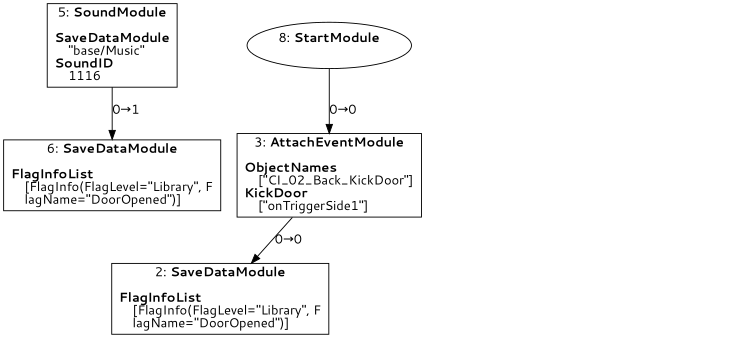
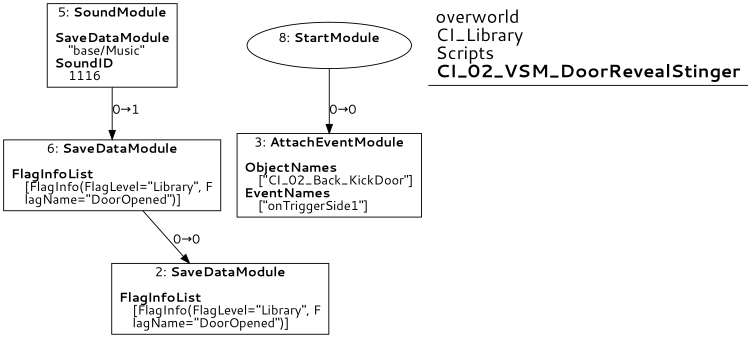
node "overworld": added
node "3:": text "KickDoor" -> "EventNames"
edge "3:" -> "2:": now "6:" -> "2:"
